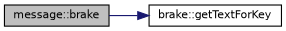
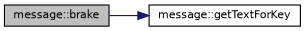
node "brake::getTextForKey": label "brake::getTextForKey" -> "message::getTextForKey"
